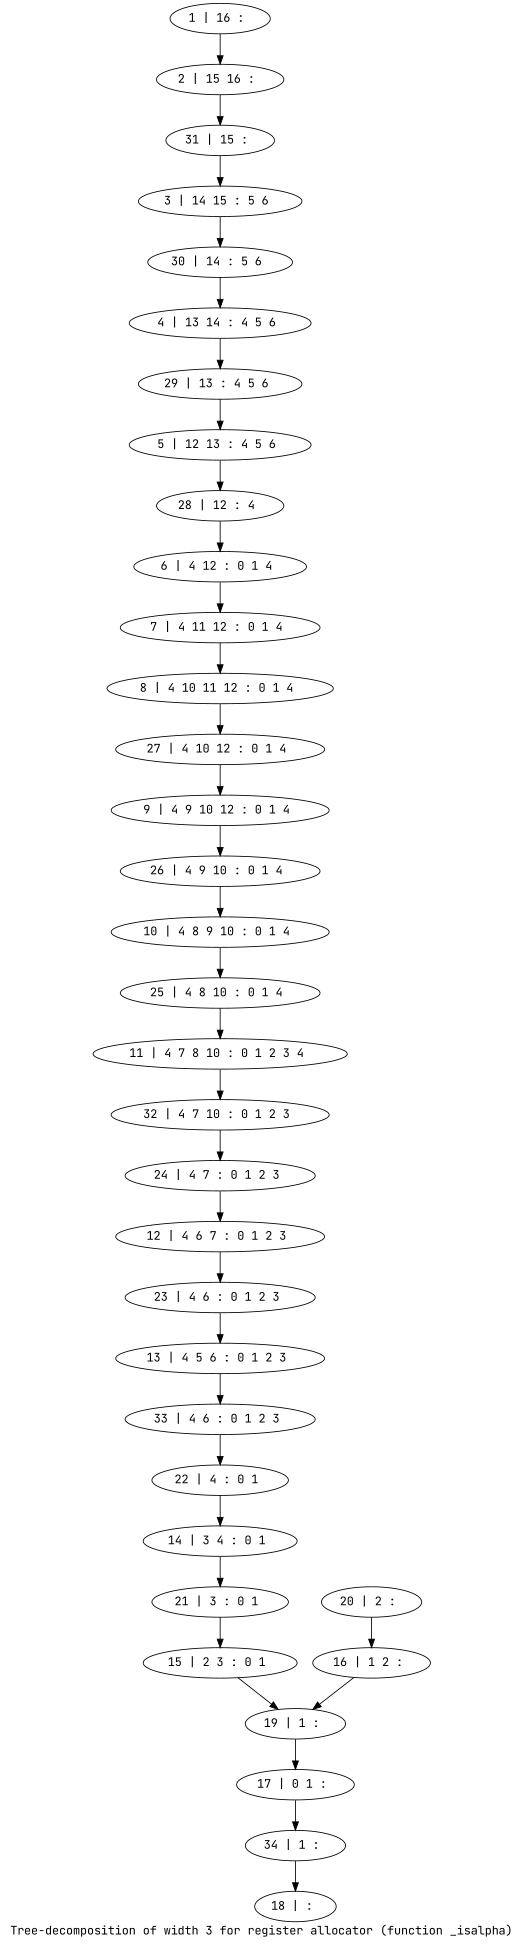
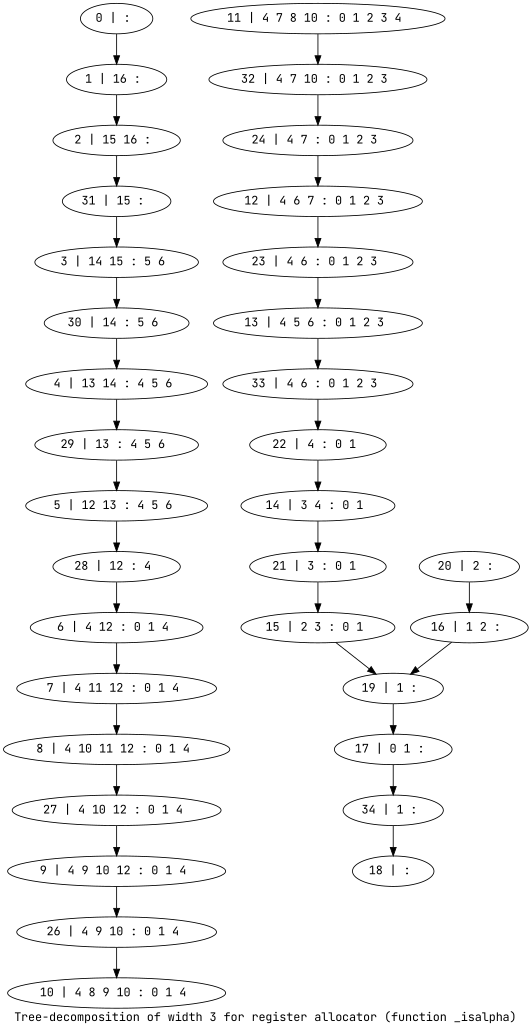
node "0 | :": added
node "25 | 4 8 10 : 0 1 4": removed
